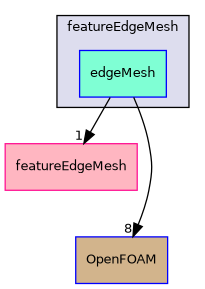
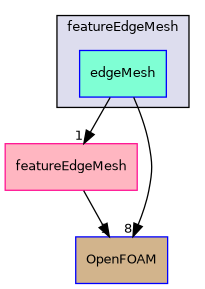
edge "featureEdgeMesh" -> "OpenFOAM": added
